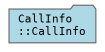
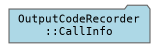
node "CallInfo ::CallInfo": label "CallInfo ::CallInfo" -> "OutputCodeRecorder ::CallInfo"
